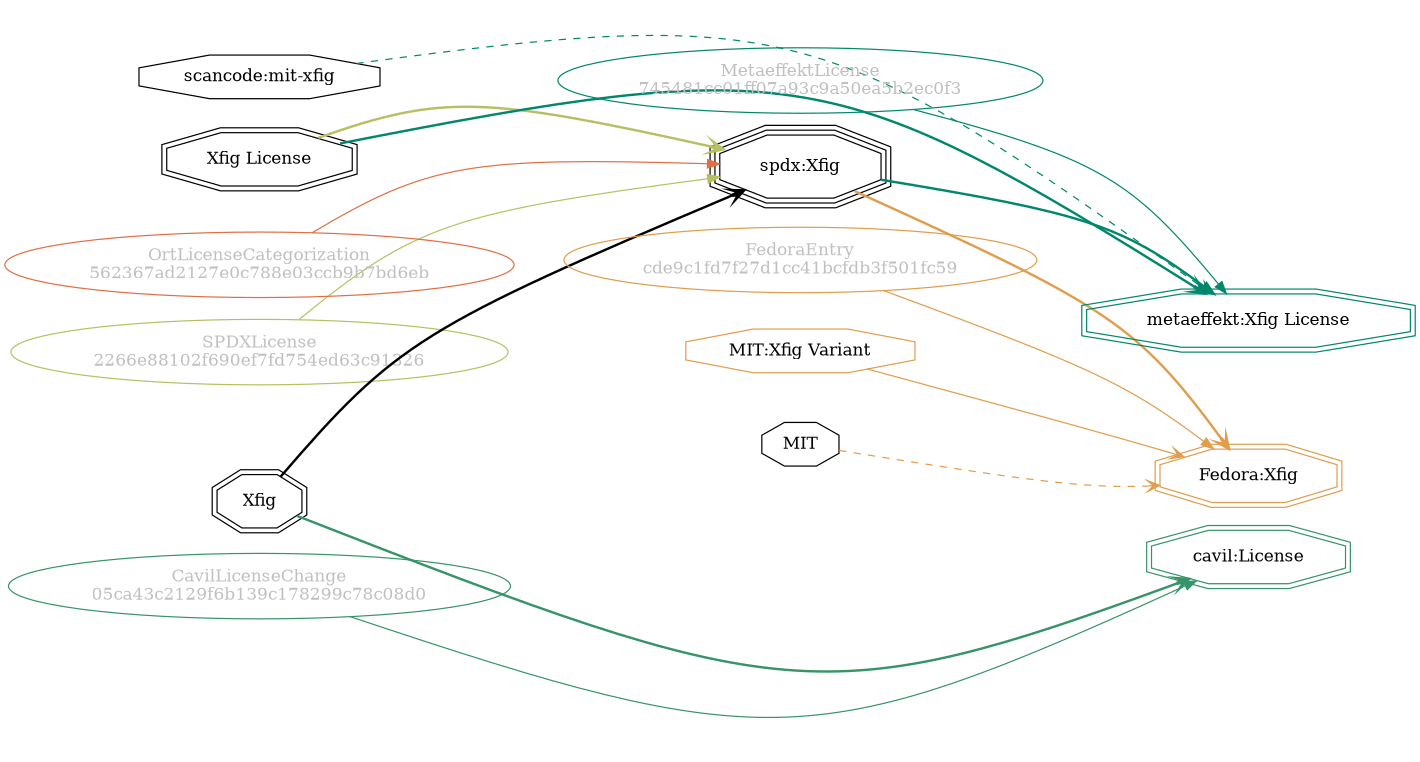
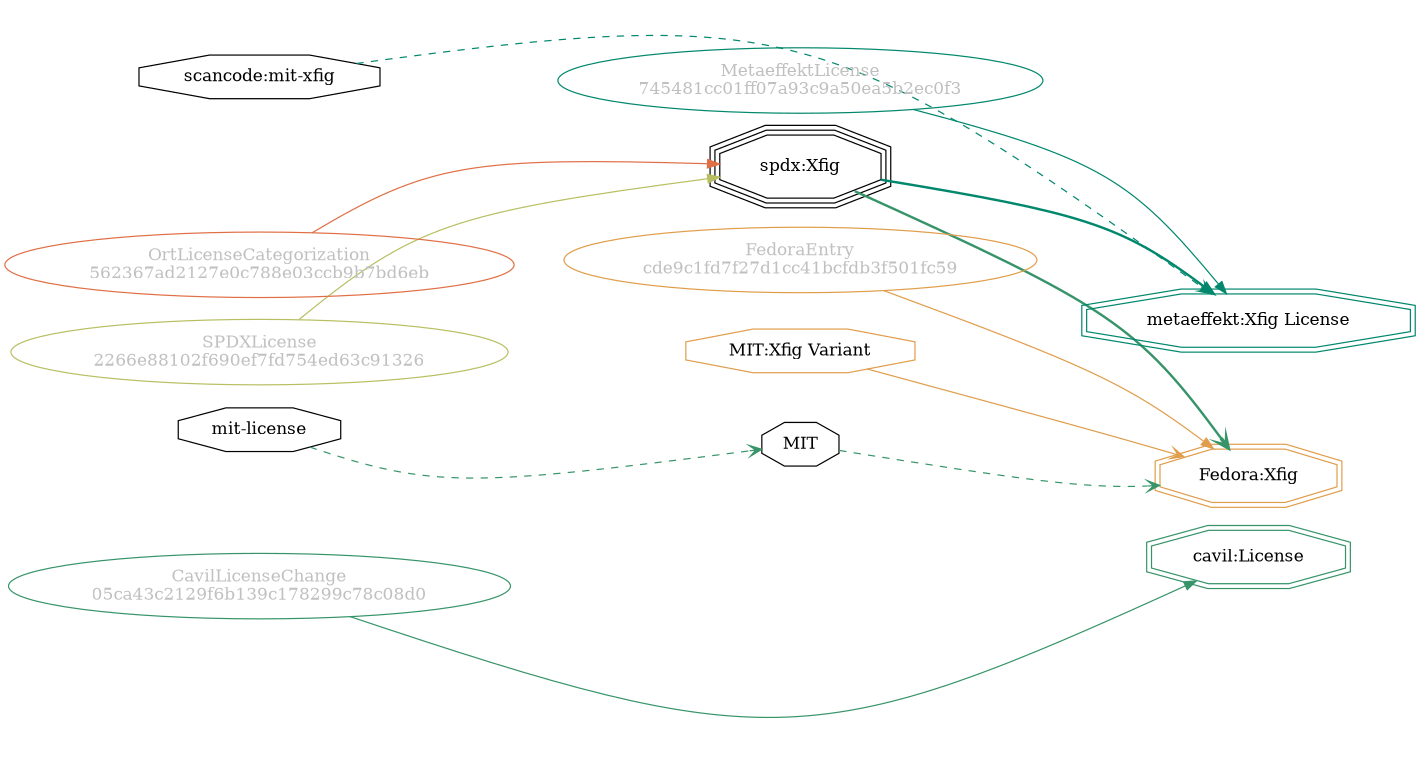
node "Xfig License": removed
edge "spdx:Xfig" -> "Fedora:Xfig": color #e09d4b -> #379469
node "mit-license": added
edge "MIT" -> "Fedora:Xfig": color #e09d4b -> #379469
node "Xfig": removed
